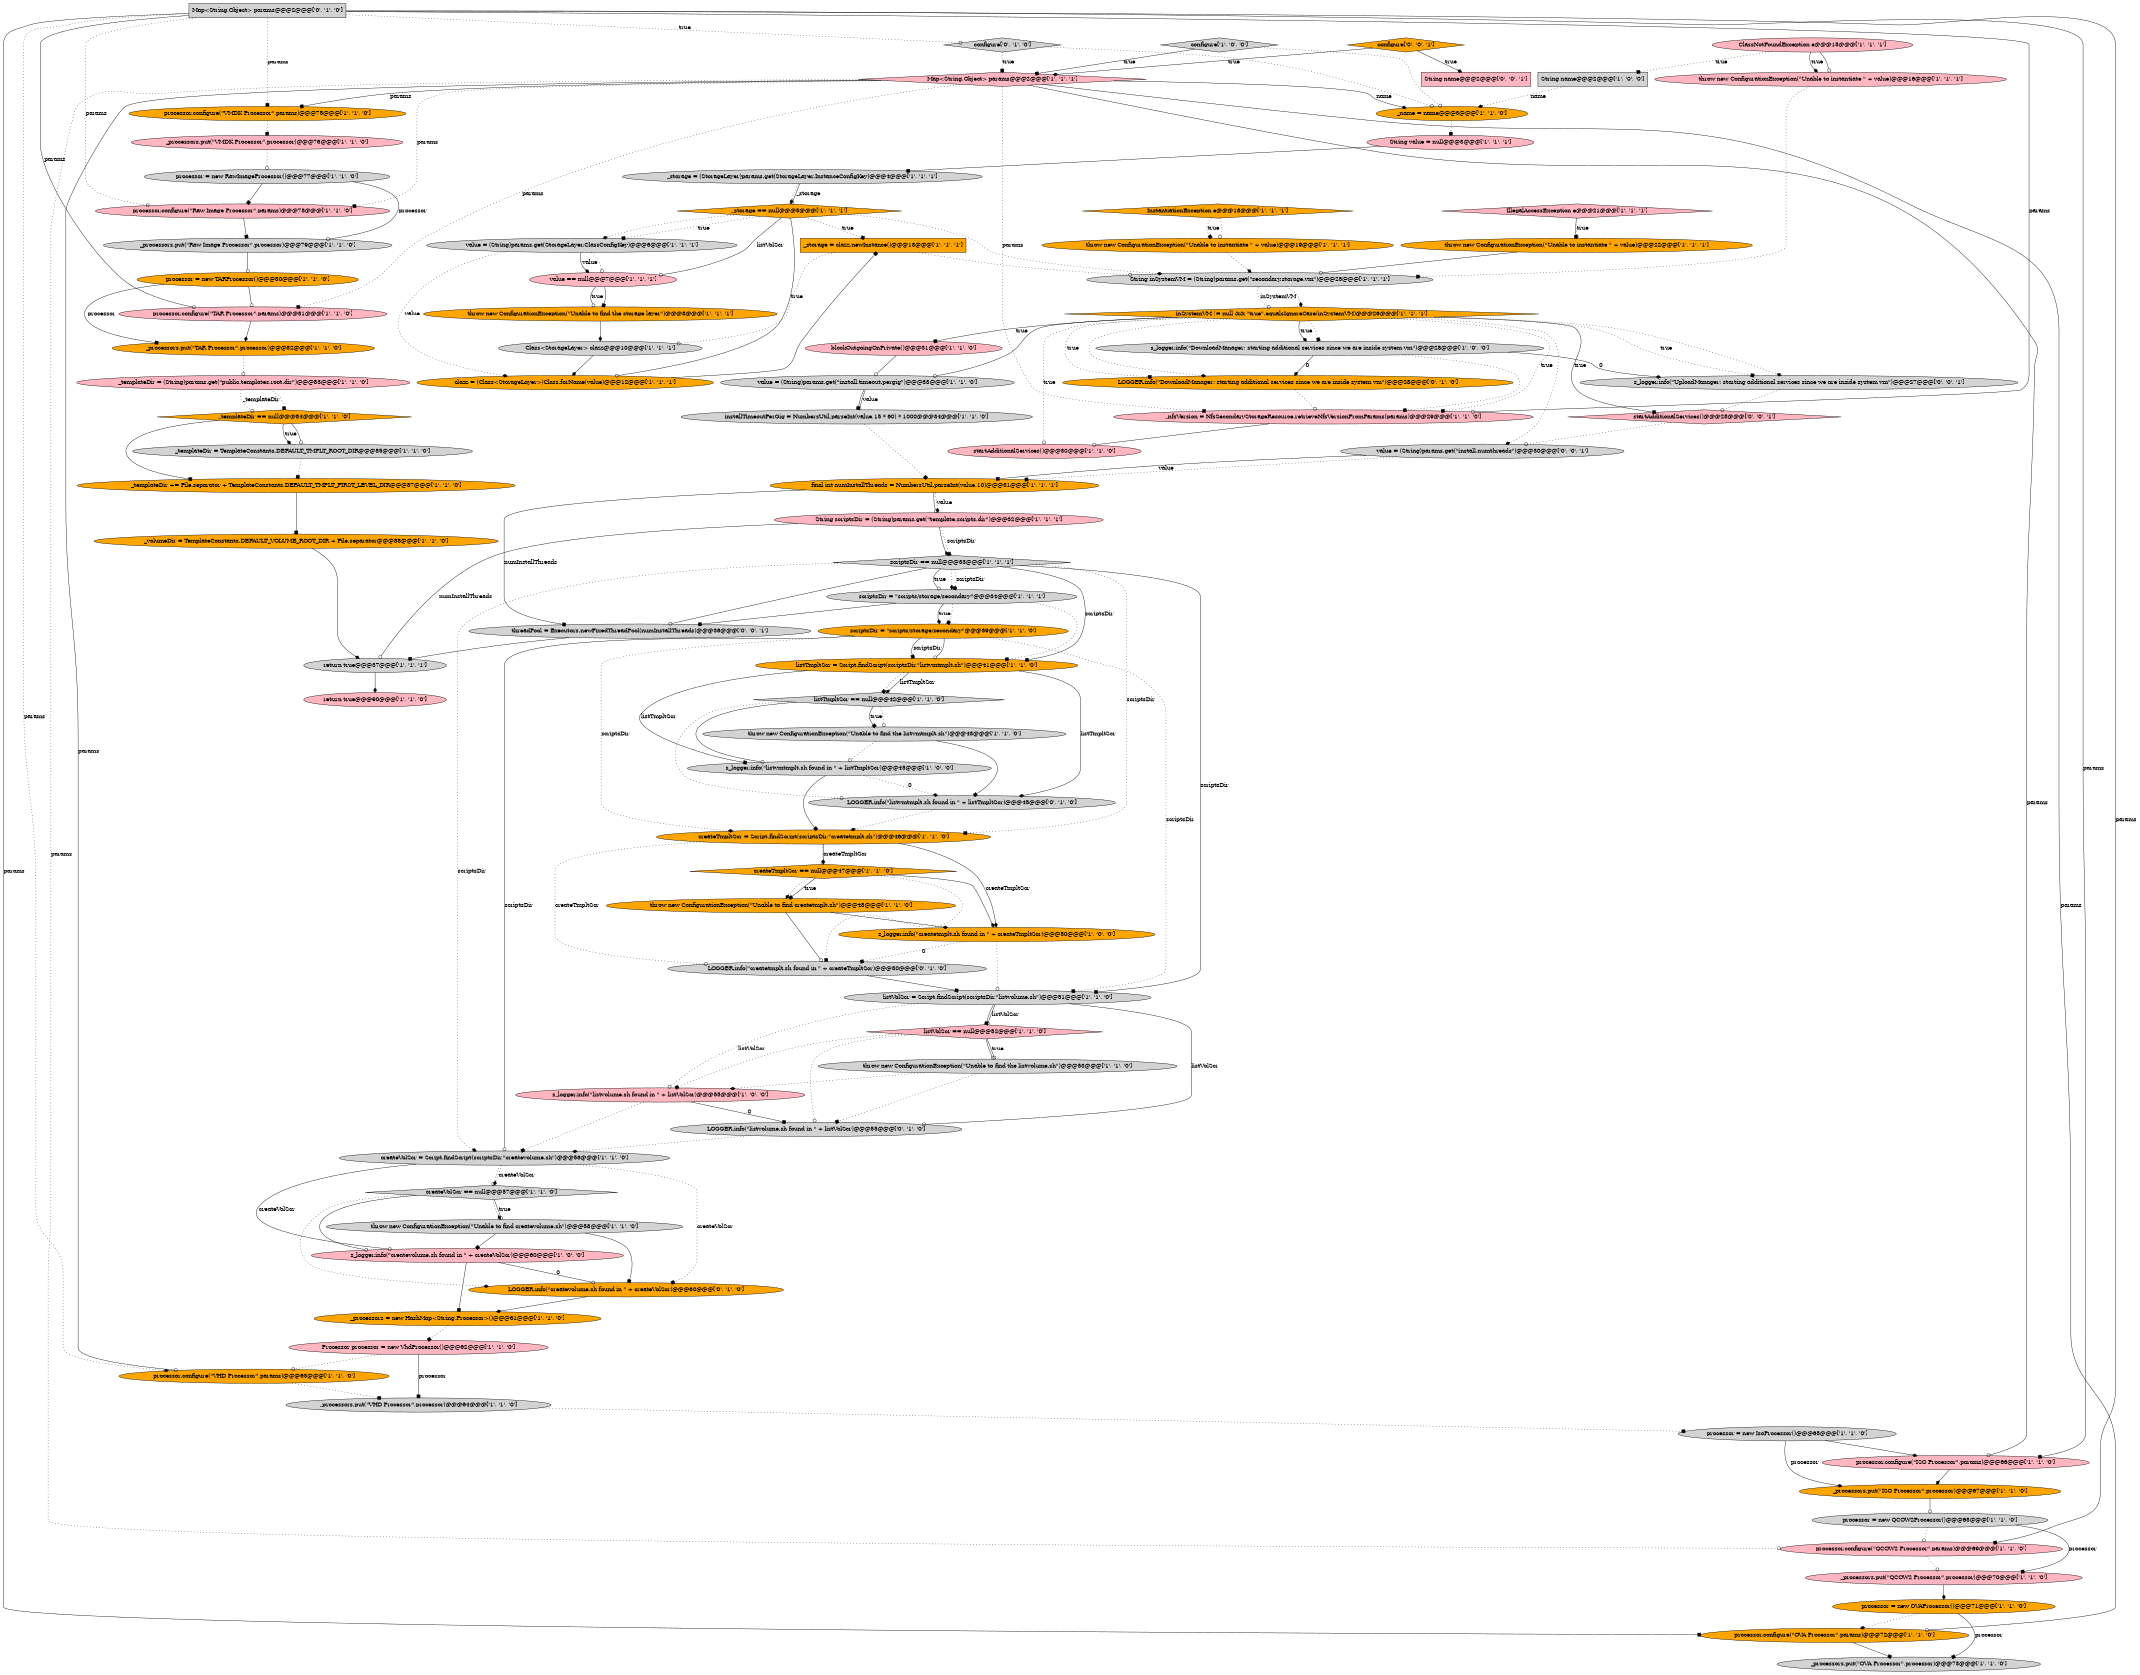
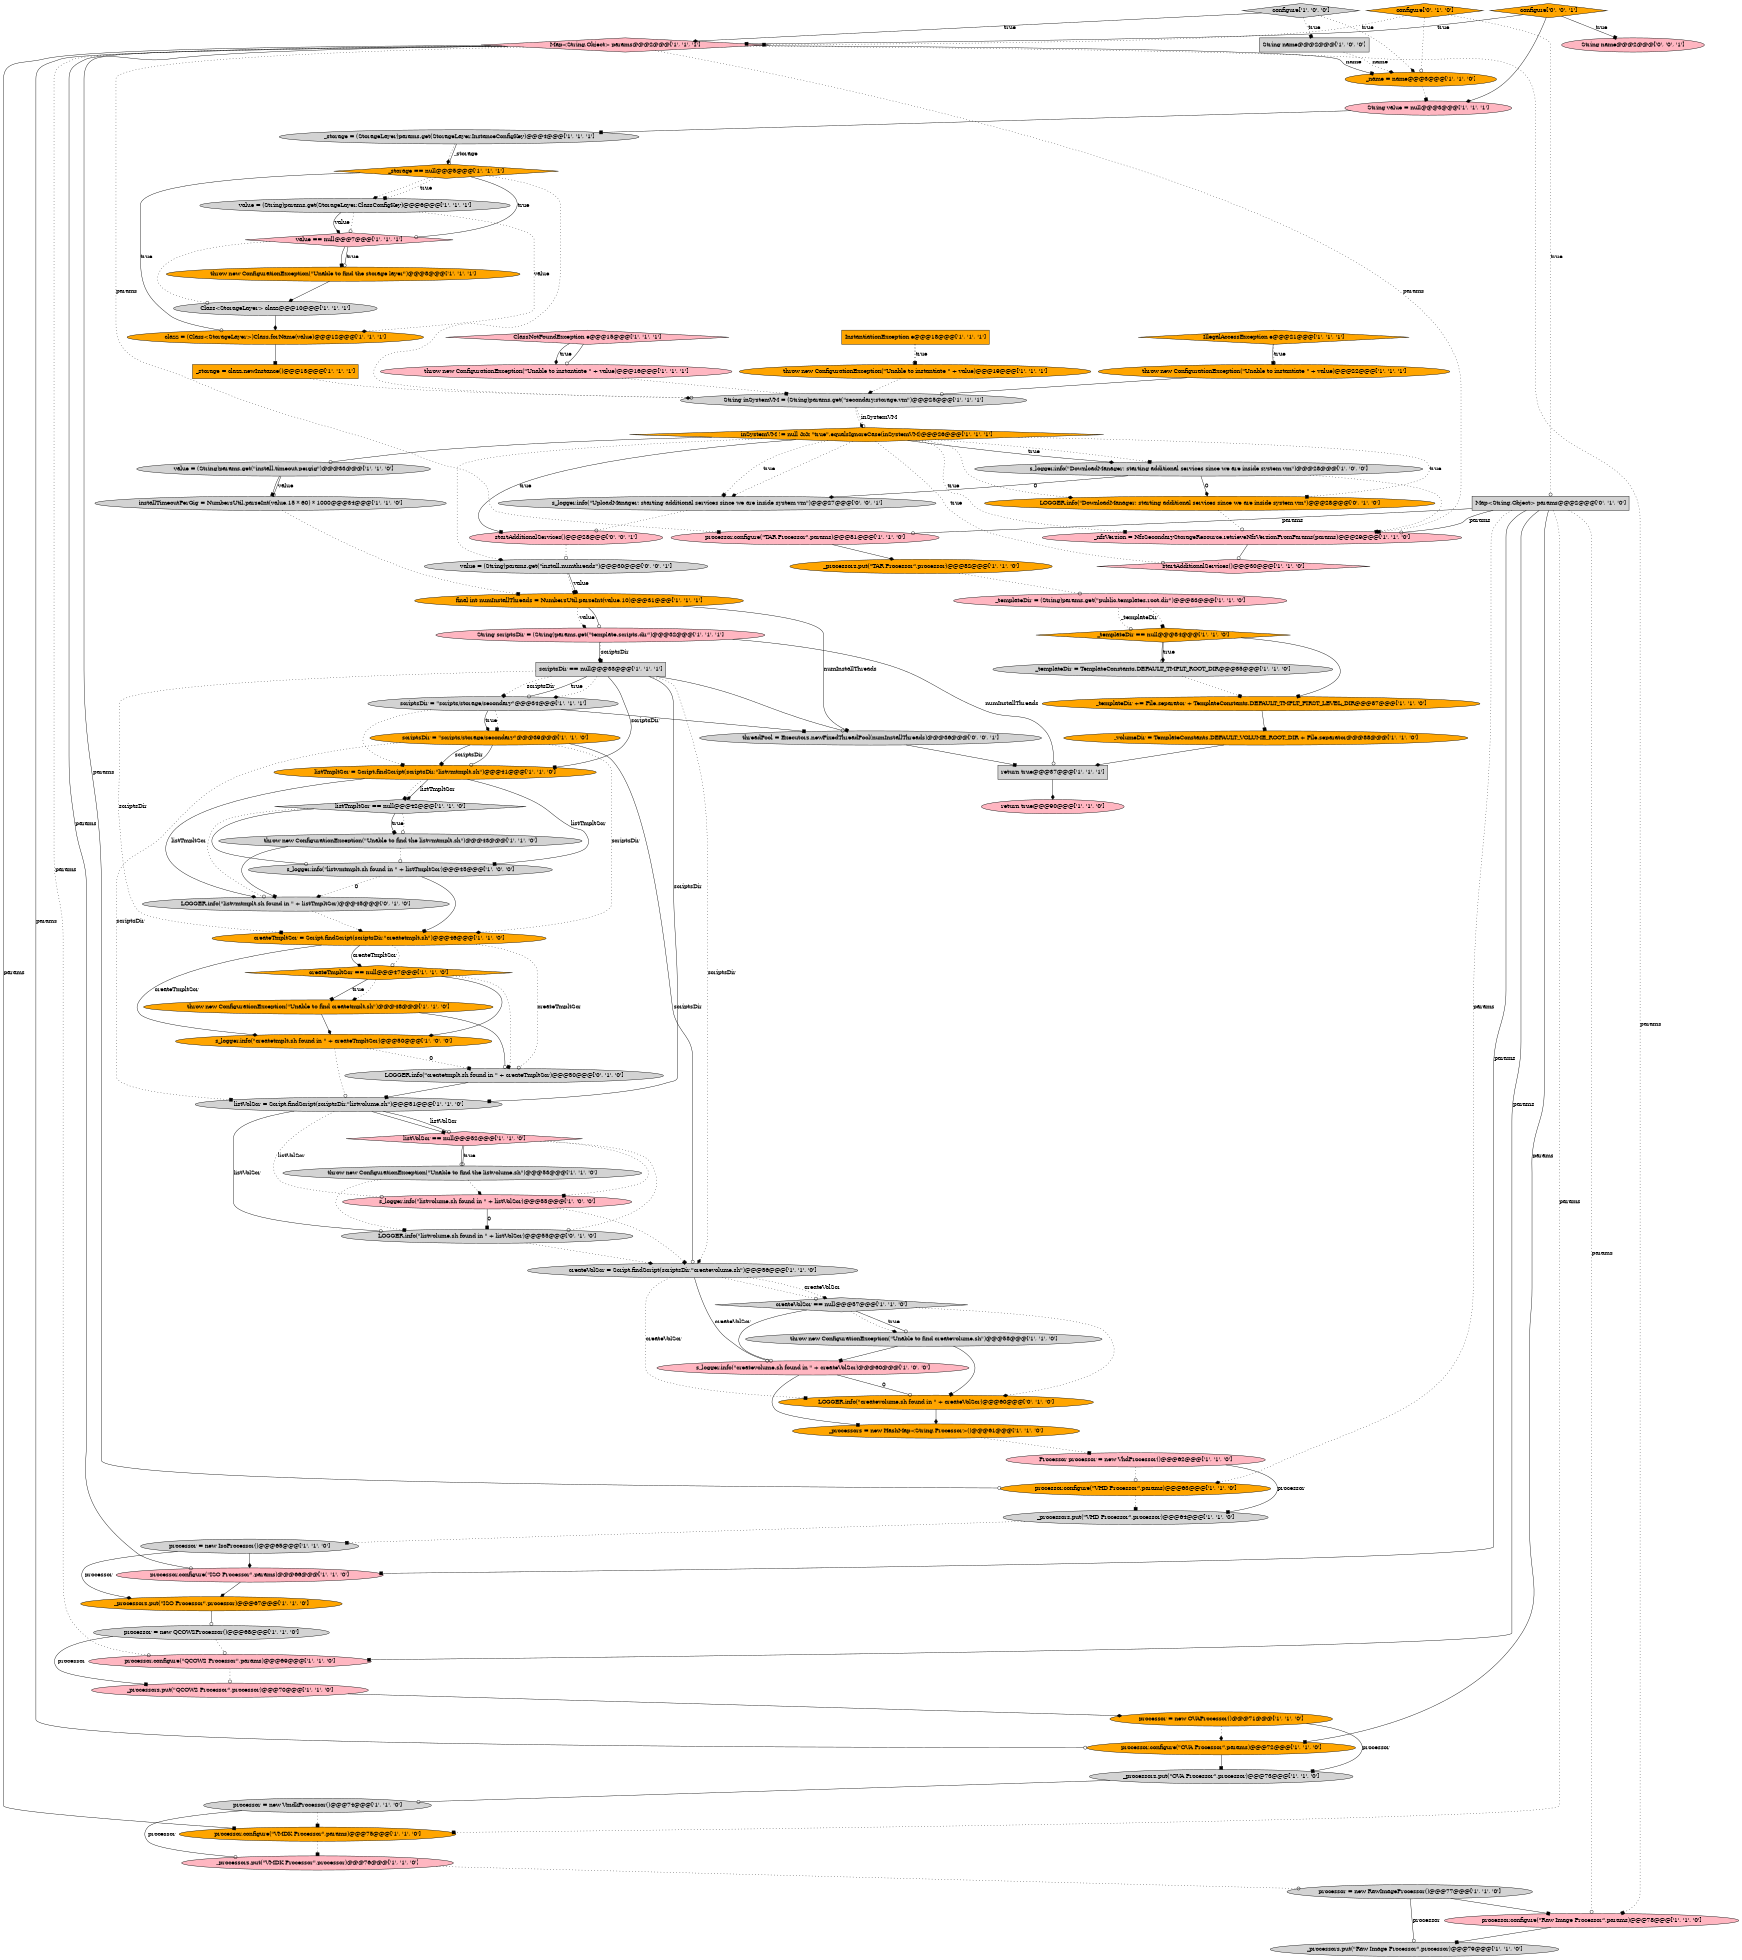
edge "Map<String,Object> params@@@2@@@['0', '1', '0']" -> "configure['0', '1', '0']": reversed
node "configure['0', '1', '0']": fillcolor lightgrey -> orange
node "ClassNotFoundException e@@@15@@@['1', '1', '1']": shape ellipse -> diamond
edge "configure['1', '0', '0']" -> "_name = name@@@3@@@['1', '1', '0']": arrowhead odot -> diamond
edge "configure['0', '0', '1']" -> "String name@@@2@@@['0', '0', '1']": arrowhead diamond -> box
edge "configure['1', '0', '0']" -> "Map<String,Object> params@@@2@@@['1', '1', '1']": arrowhead box -> diamond
edge "configure['0', '0', '1']" -> "Map<String,Object> params@@@2@@@['1', '1', '1']": arrowhead diamond -> box
edge "ClassNotFoundException e@@@15@@@['1', '1', '1']" -> "String name@@@2@@@['1', '0', '0']": now "configure['1', '0', '0']" -> "String name@@@2@@@['1', '0', '0']"
edge "configure['0', '0', '1']" -> "String value = null@@@3@@@['1', '1', '1']": added
node "String name@@@2@@@['0', '0', '1']": shape box -> ellipse
edge "Map<String,Object> params@@@2@@@['1', '1', '1']" -> "_name = name@@@3@@@['1', '1', '0']": arrowhead diamond -> box
node "InstantiationException e@@@18@@@['1', '1', '1']": shape diamond -> box
node "IllegalAccessException e@@@21@@@['1', '1', '1']": fillcolor lightpink -> orange
edge "_storage == null@@@5@@@['1', '1', '1']" -> "_storage = clazz.newInstance()@@@13@@@['1', '1', '1']": removed, label "true"
edge "_storage == null@@@5@@@['1', '1', '1']" -> "value == null@@@7@@@['1', '1', '1']": label "listVolScr" -> "true"
node "processor = new TARProcessor()@@@80@@@['1', '1', '0']": removed
node "value == null@@@7@@@['1', '1', '1']": shape ellipse -> diamond
edge "_storage = clazz.newInstance()@@@13@@@['1', '1', '1']" -> "Class<StorageLayer> clazz@@@10@@@['1', '1', '1']": now "value == null@@@7@@@['1', '1', '1']" -> "Class<StorageLayer> clazz@@@10@@@['1', '1', '1']"
node "blockOutgoingOnPrivate()@@@31@@@['1', '1', '0']": removed
node "startAdditionalServices()@@@28@@@['0', '0', '1']": shape diamond -> ellipse
node "startAdditionalServices()@@@30@@@['1', '1', '0']": shape ellipse -> diamond
node "scriptsDir == null@@@33@@@['1', '1', '1']": shape diamond -> box
node "return true@@@37@@@['1', '1', '1']": shape ellipse -> box
node "processor = new VmdkProcessor()@@@74@@@['1', '1', '0']": added
